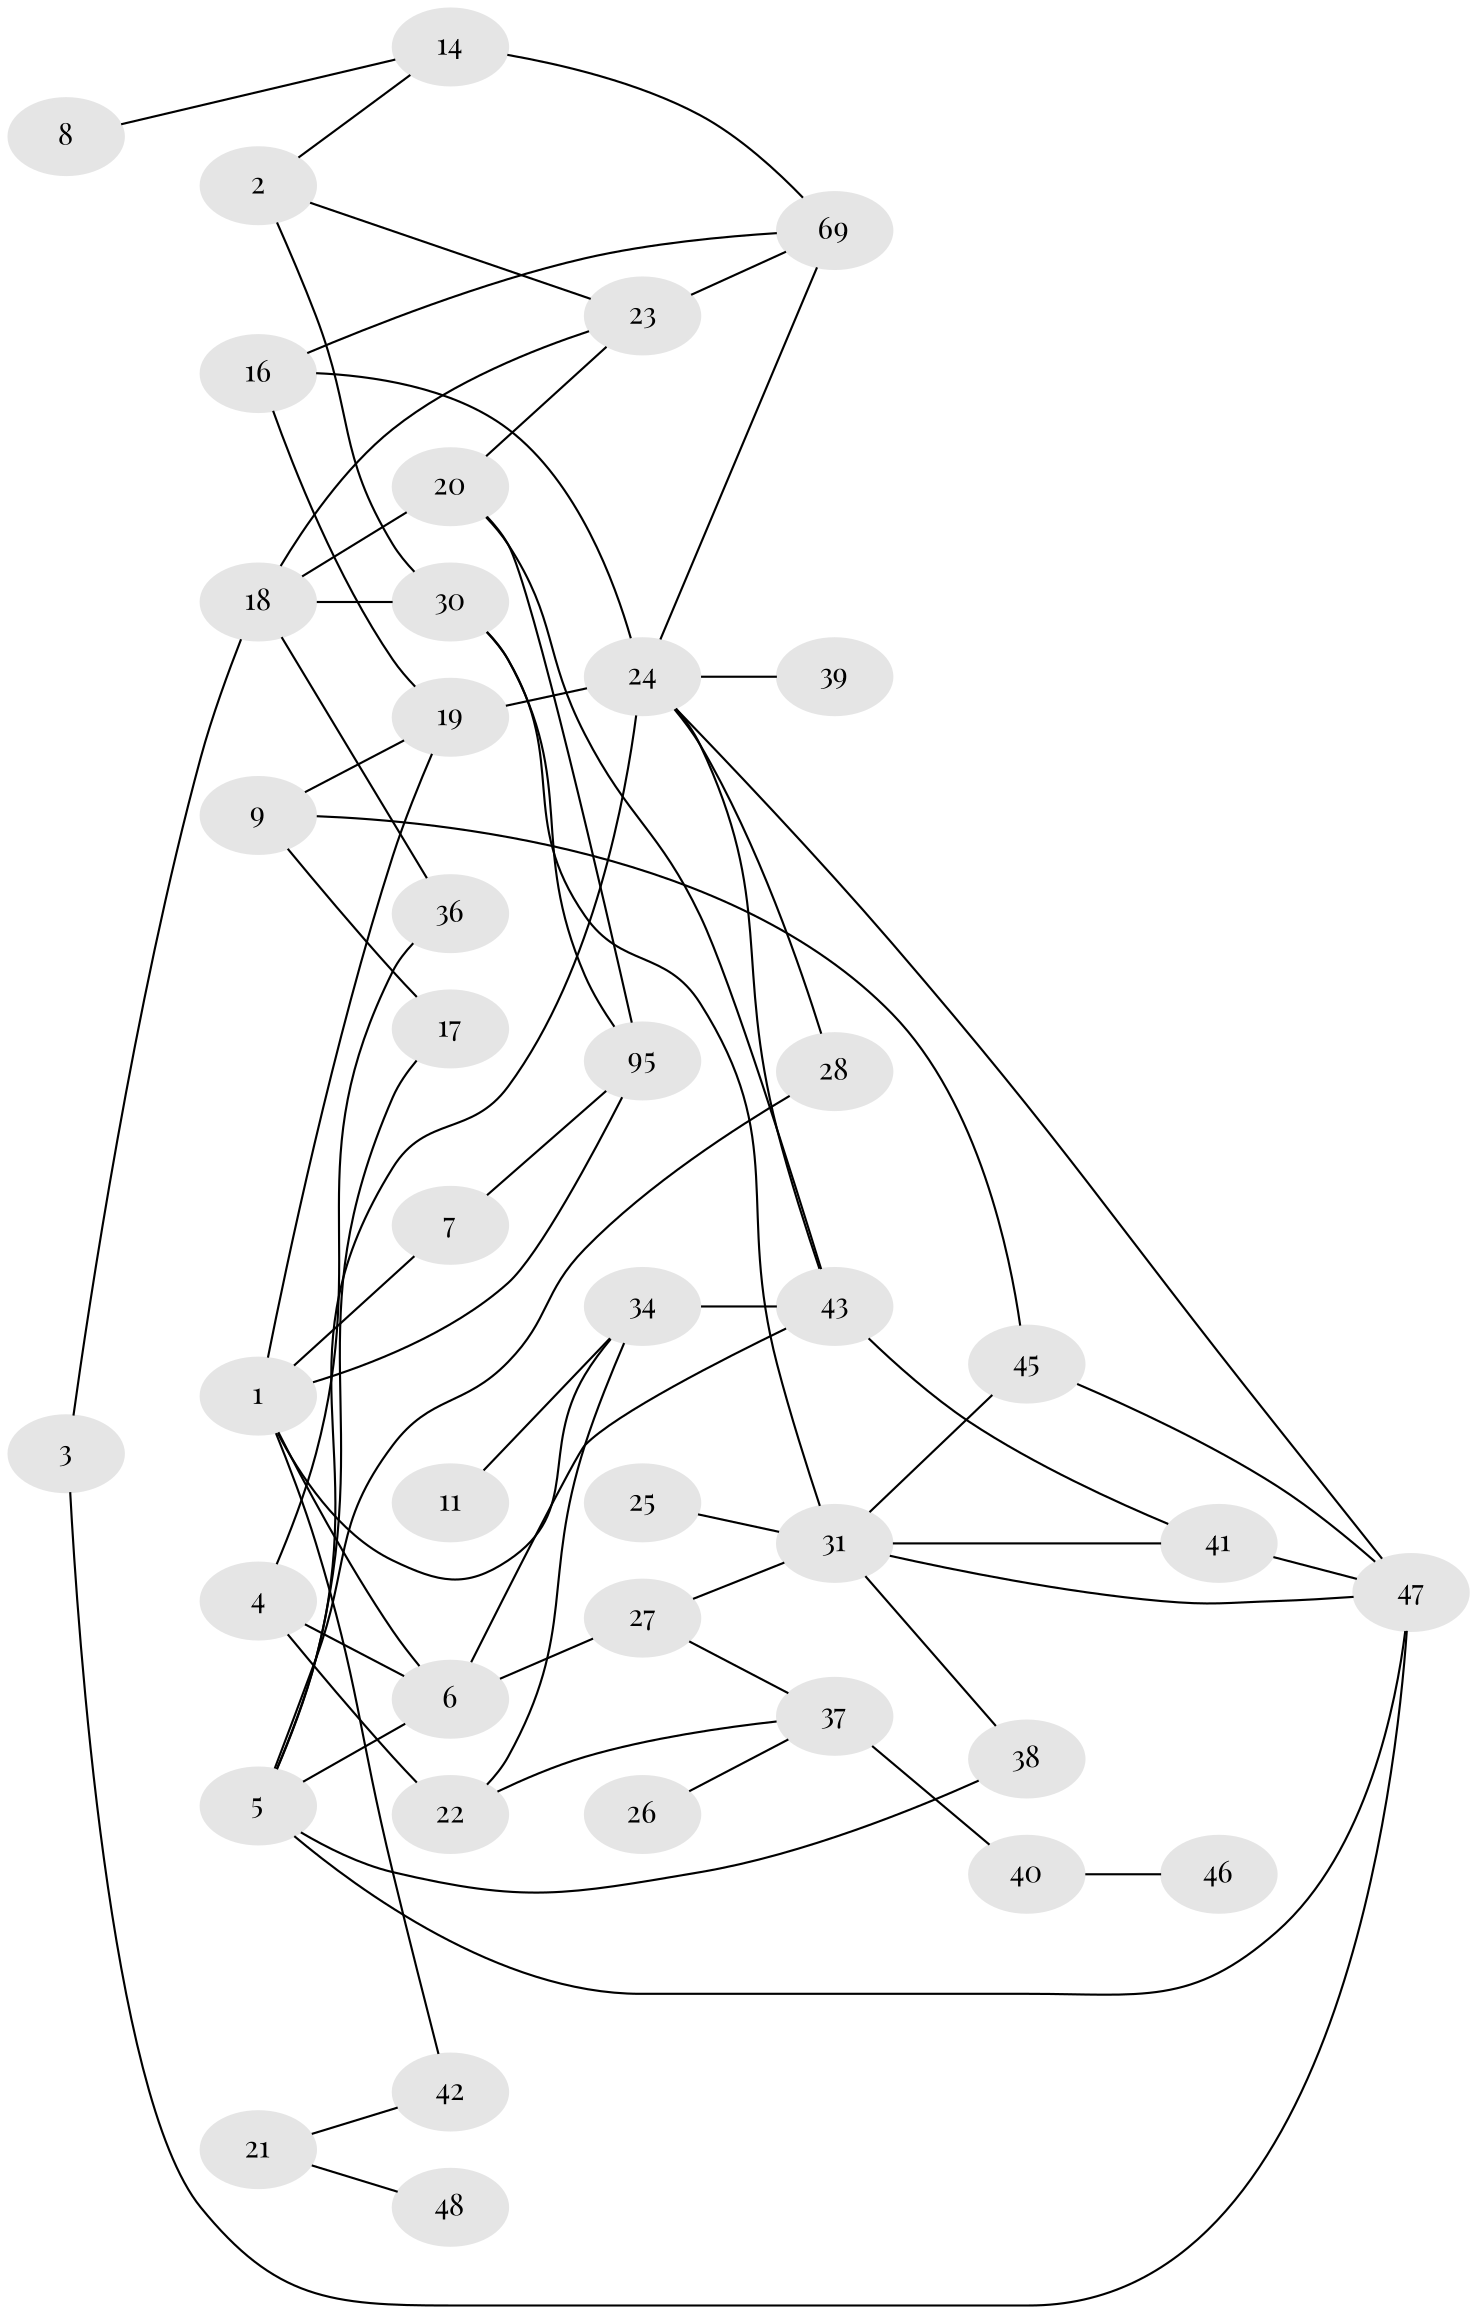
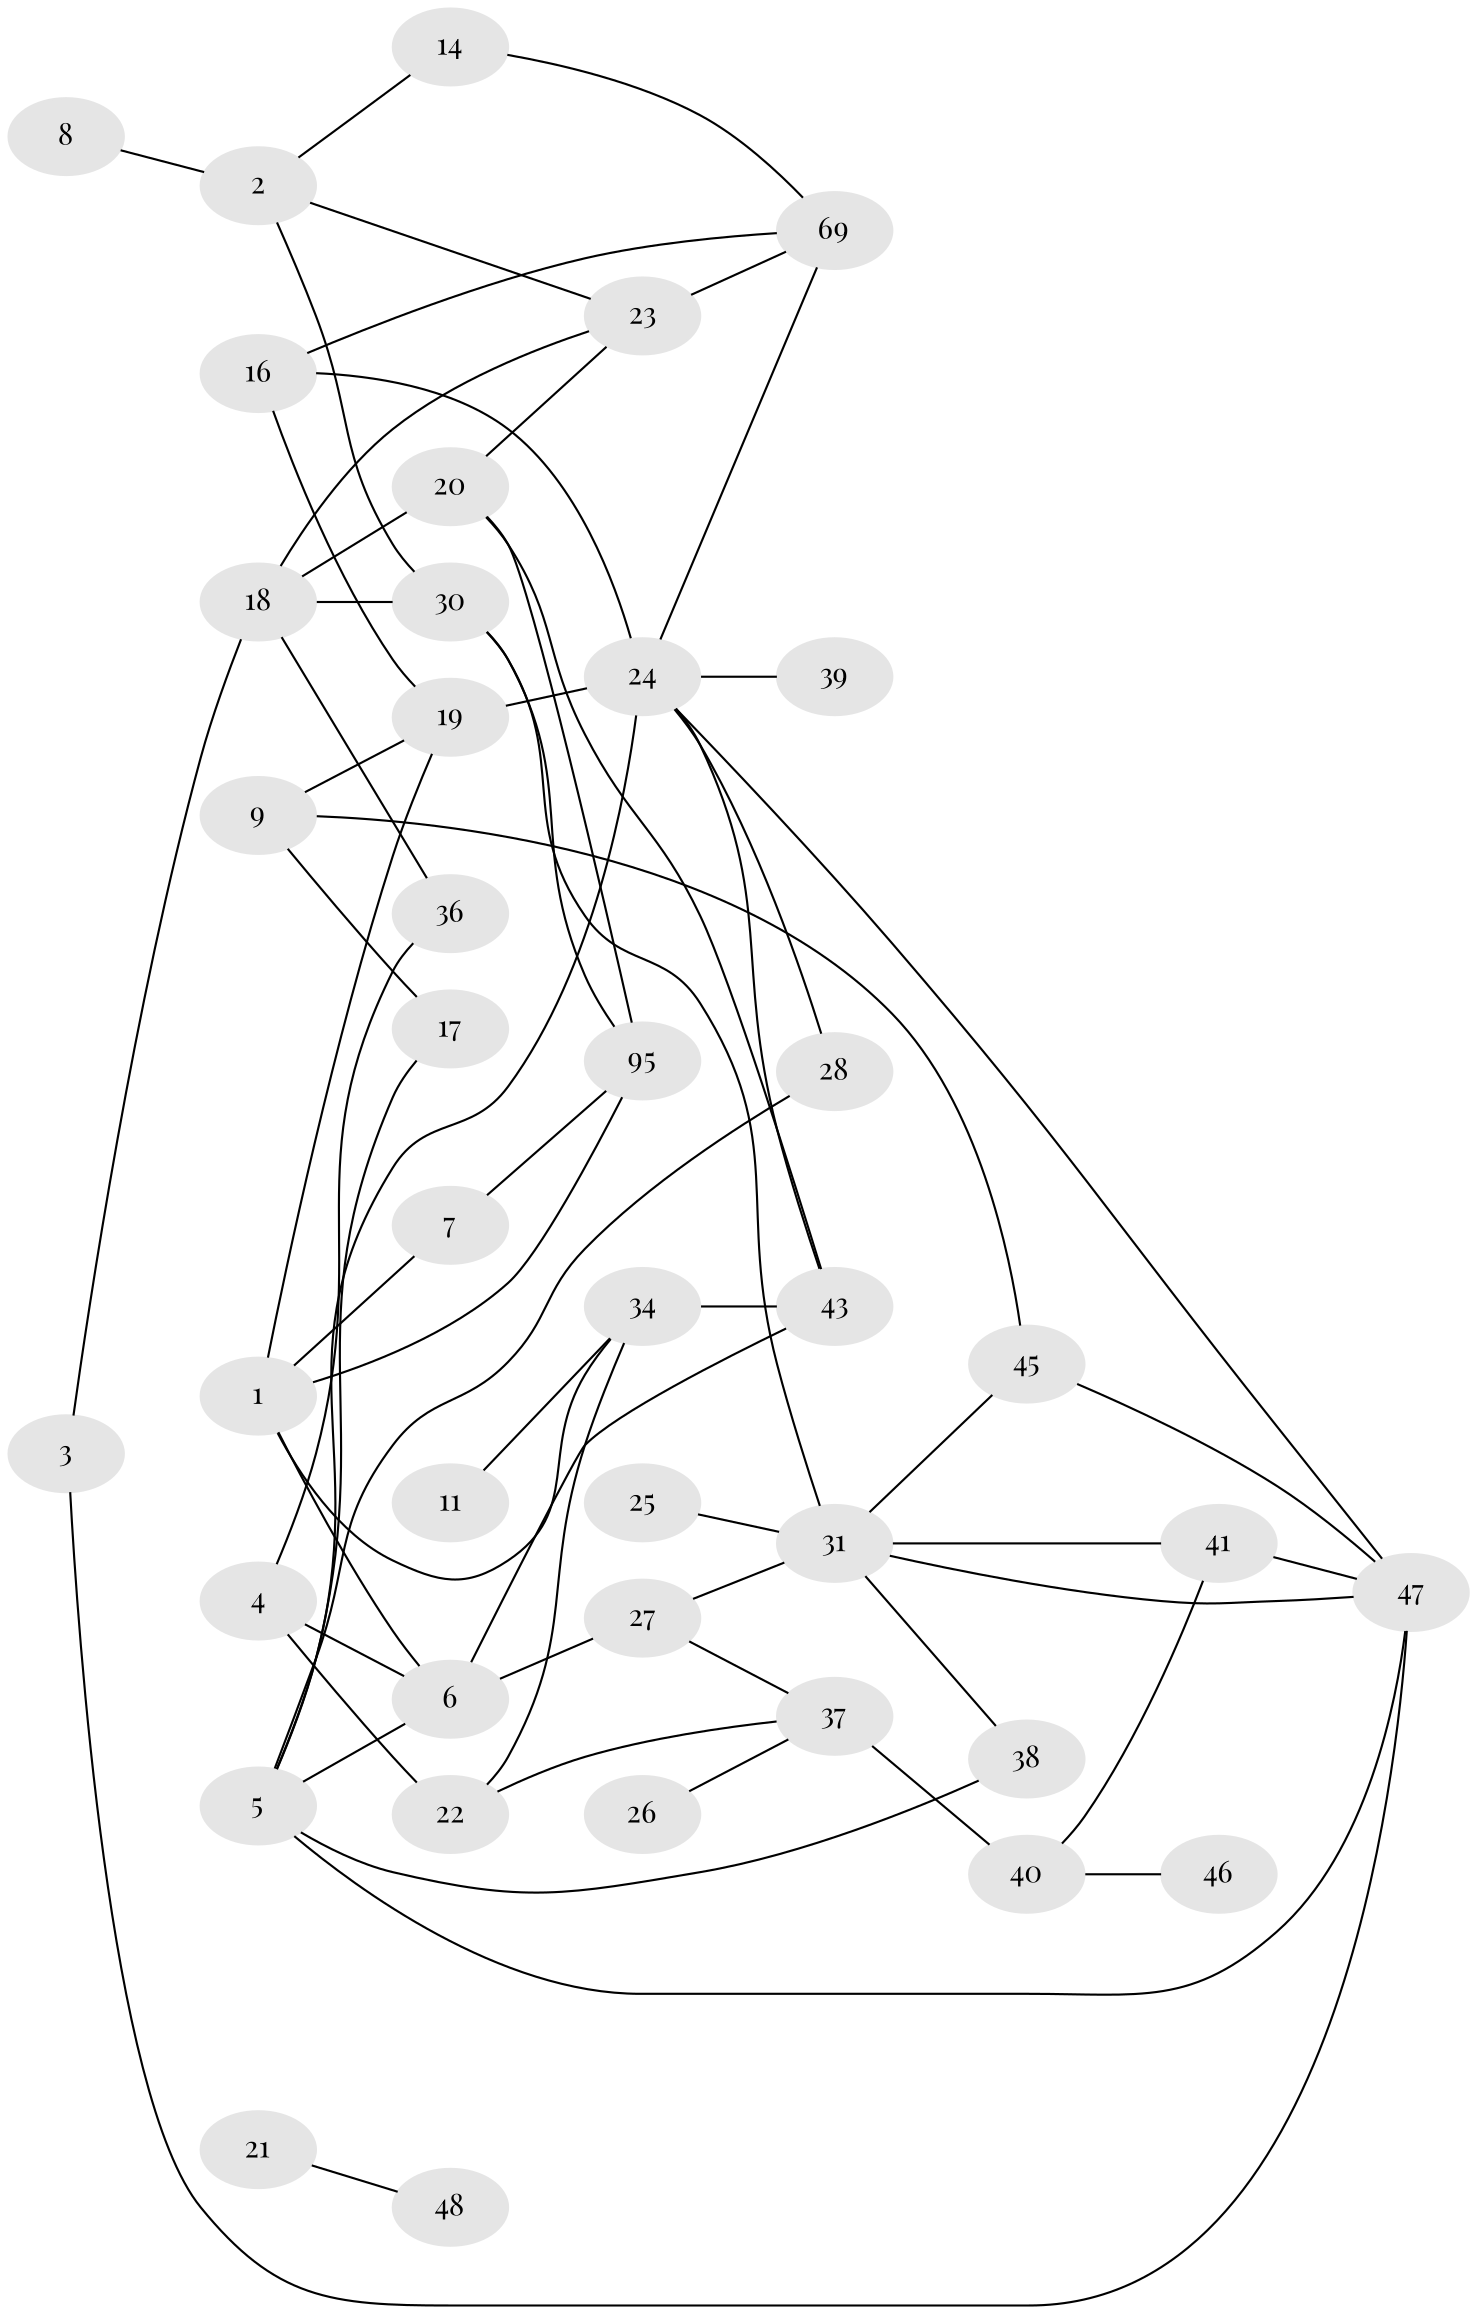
edge "14" -- "8": now "2" -- "8"
edge "43" -- "41": now "40" -- "41"
node "42": removed
